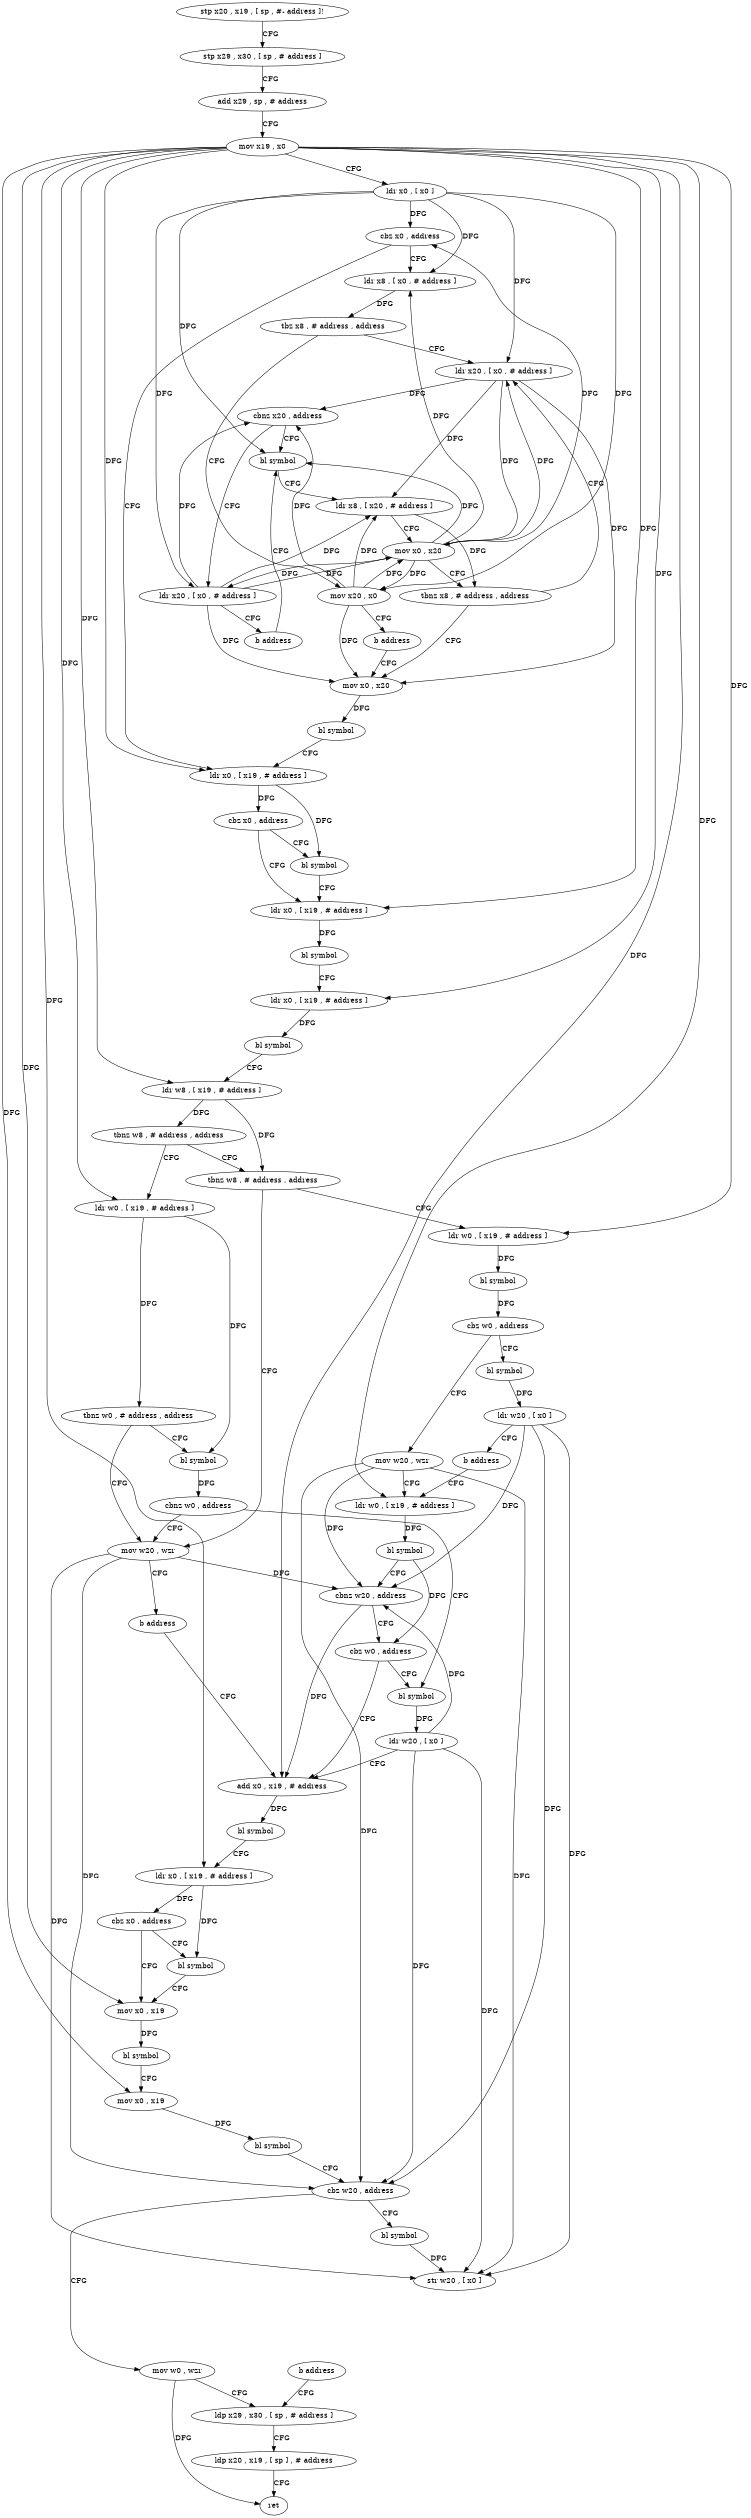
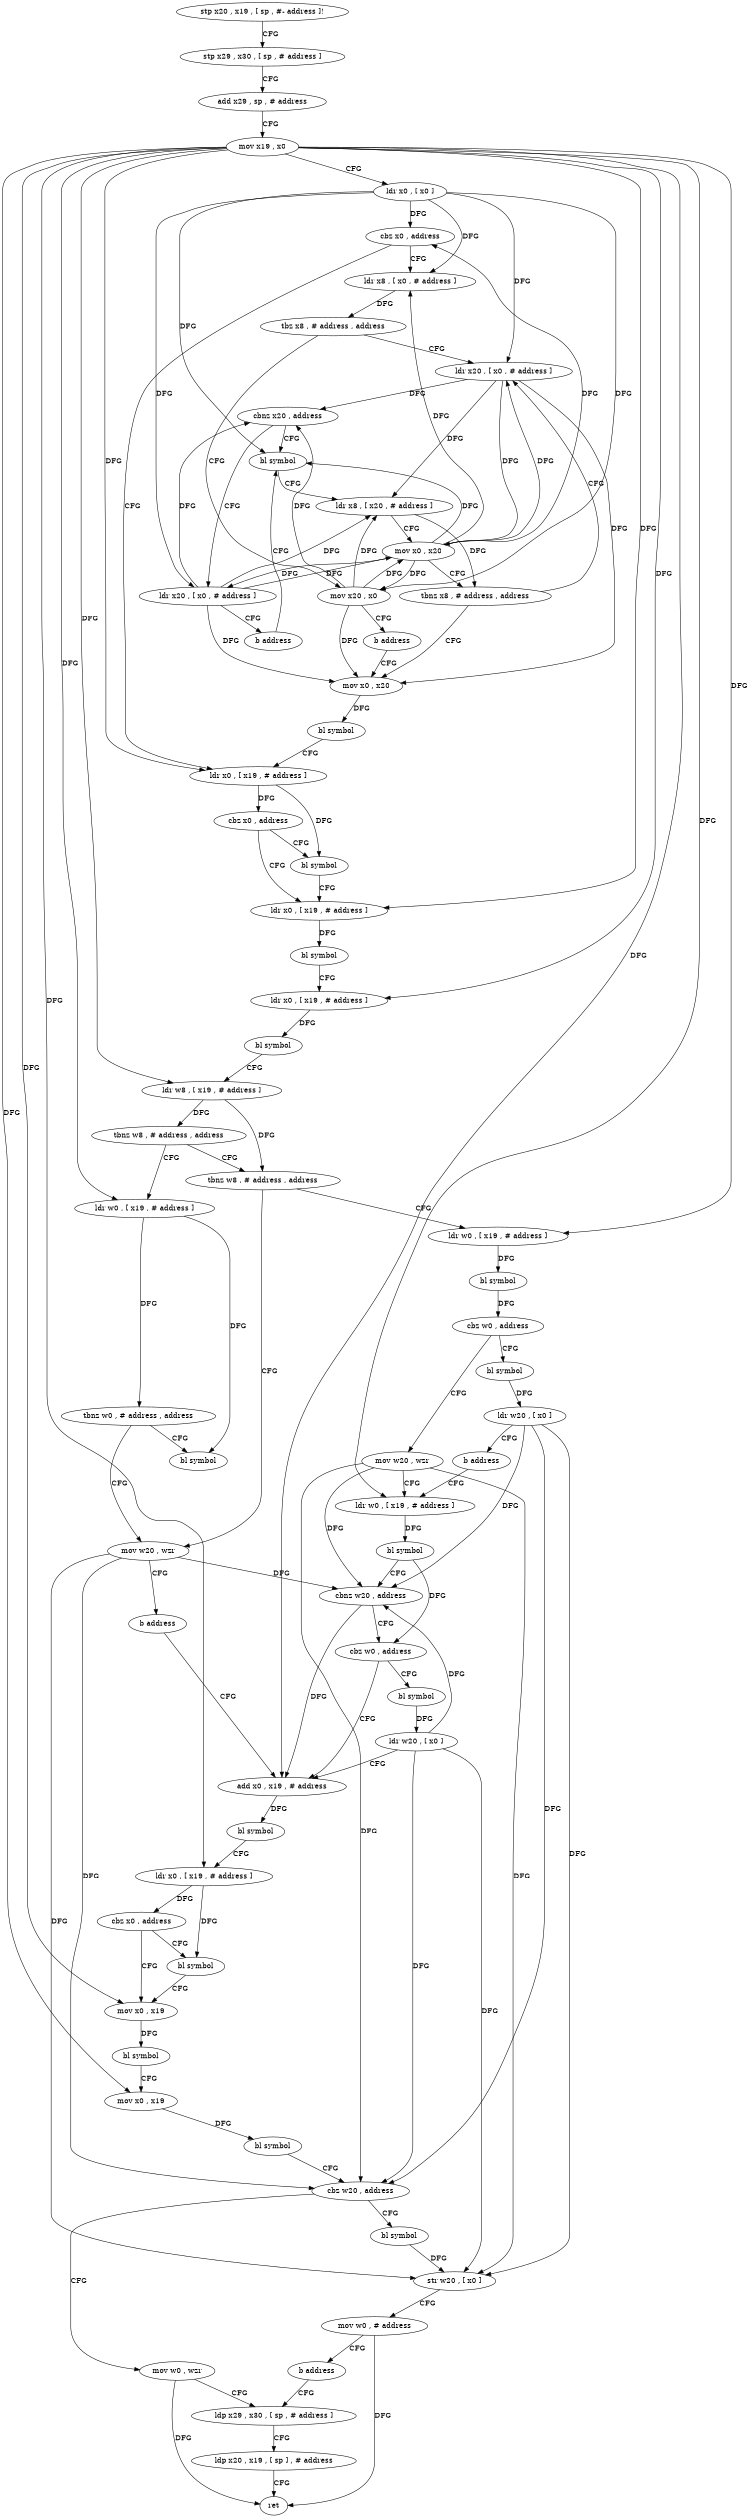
node "cbnz w0 , address": removed
node "mov w0 , # address": added
